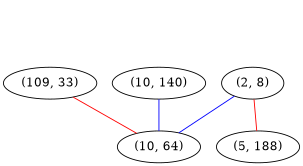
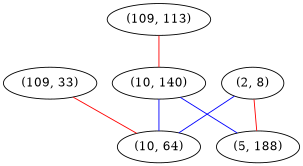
node "(109, 113)": added
edge "(10, 140)" -- "(5, 188)": added
